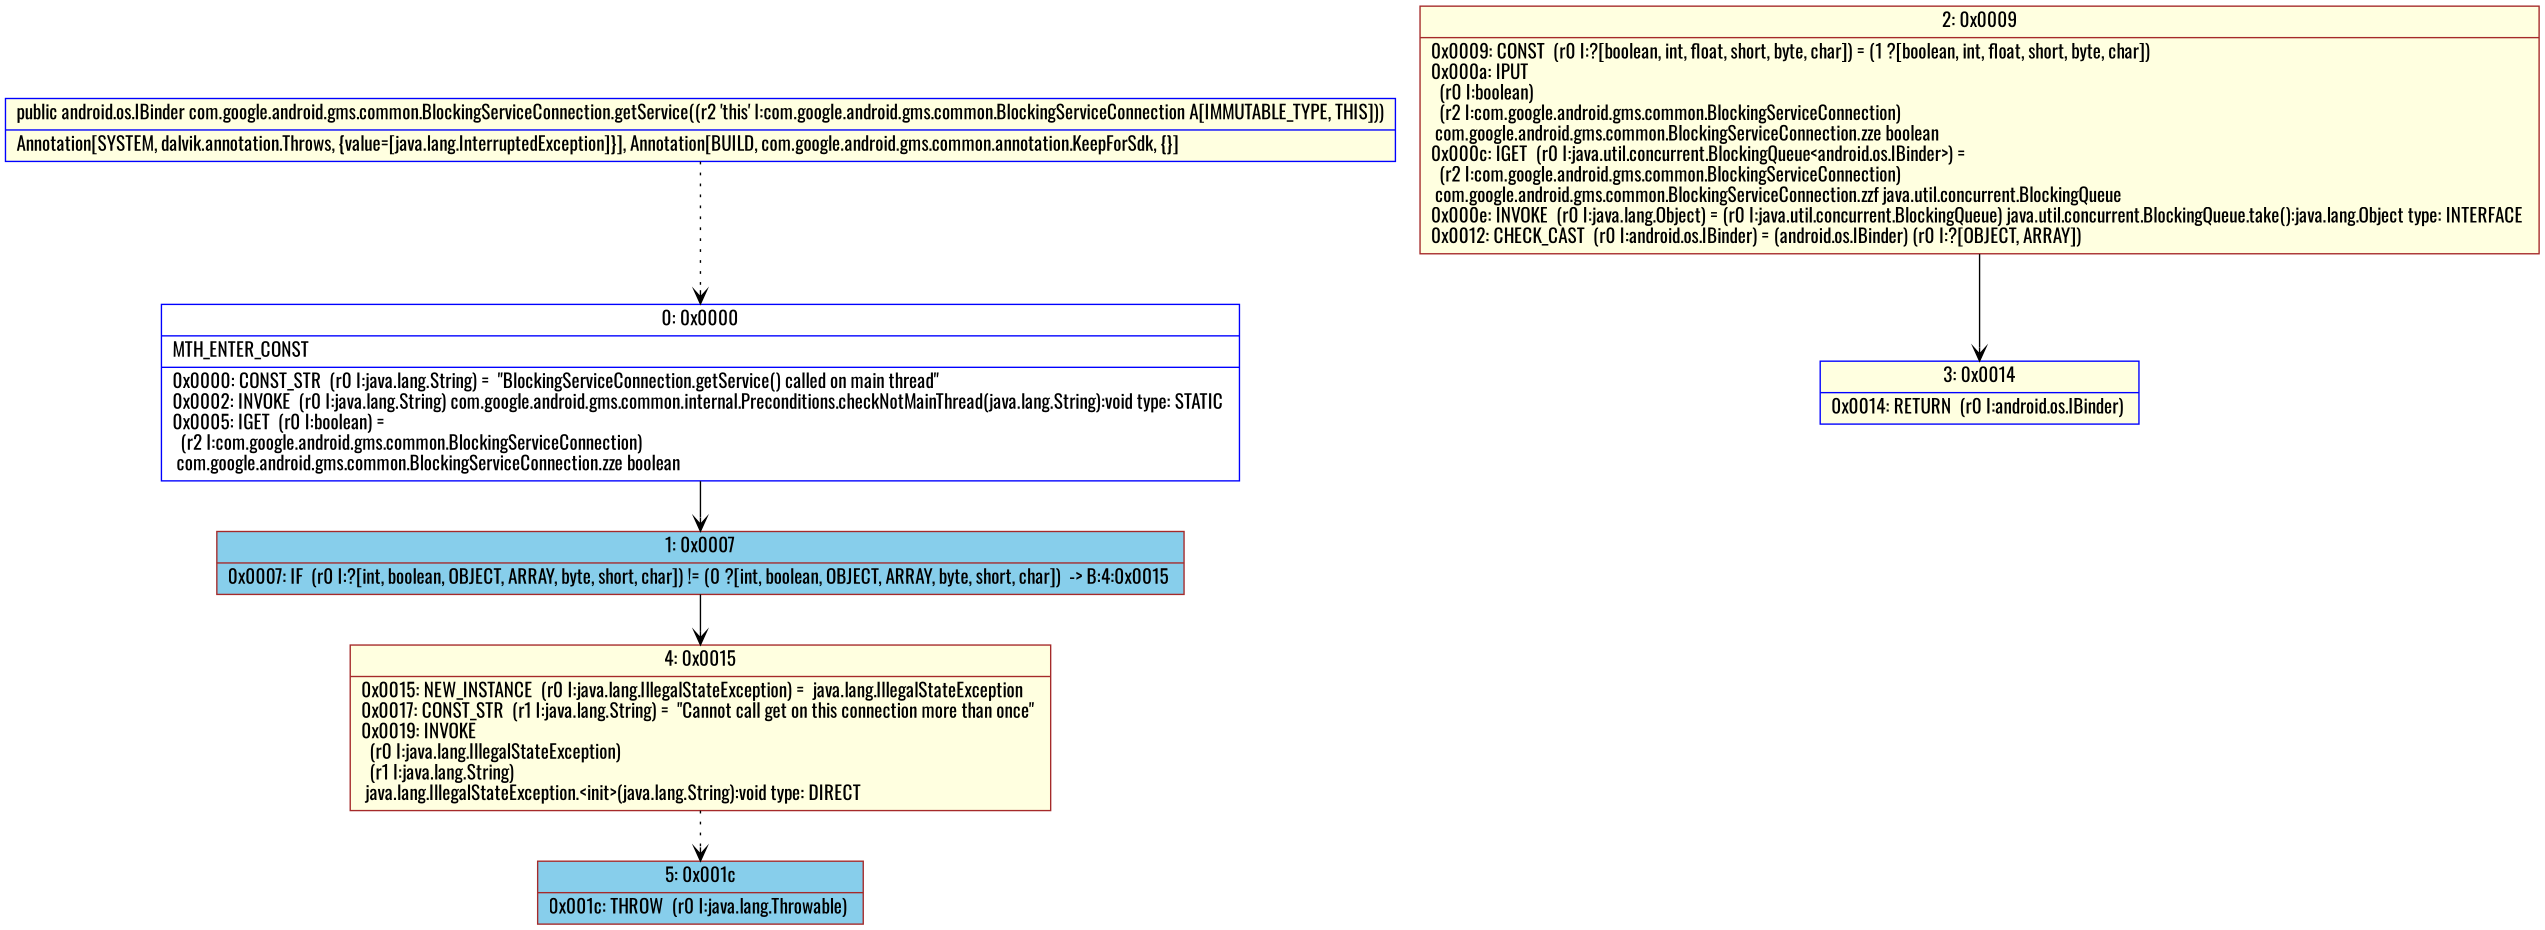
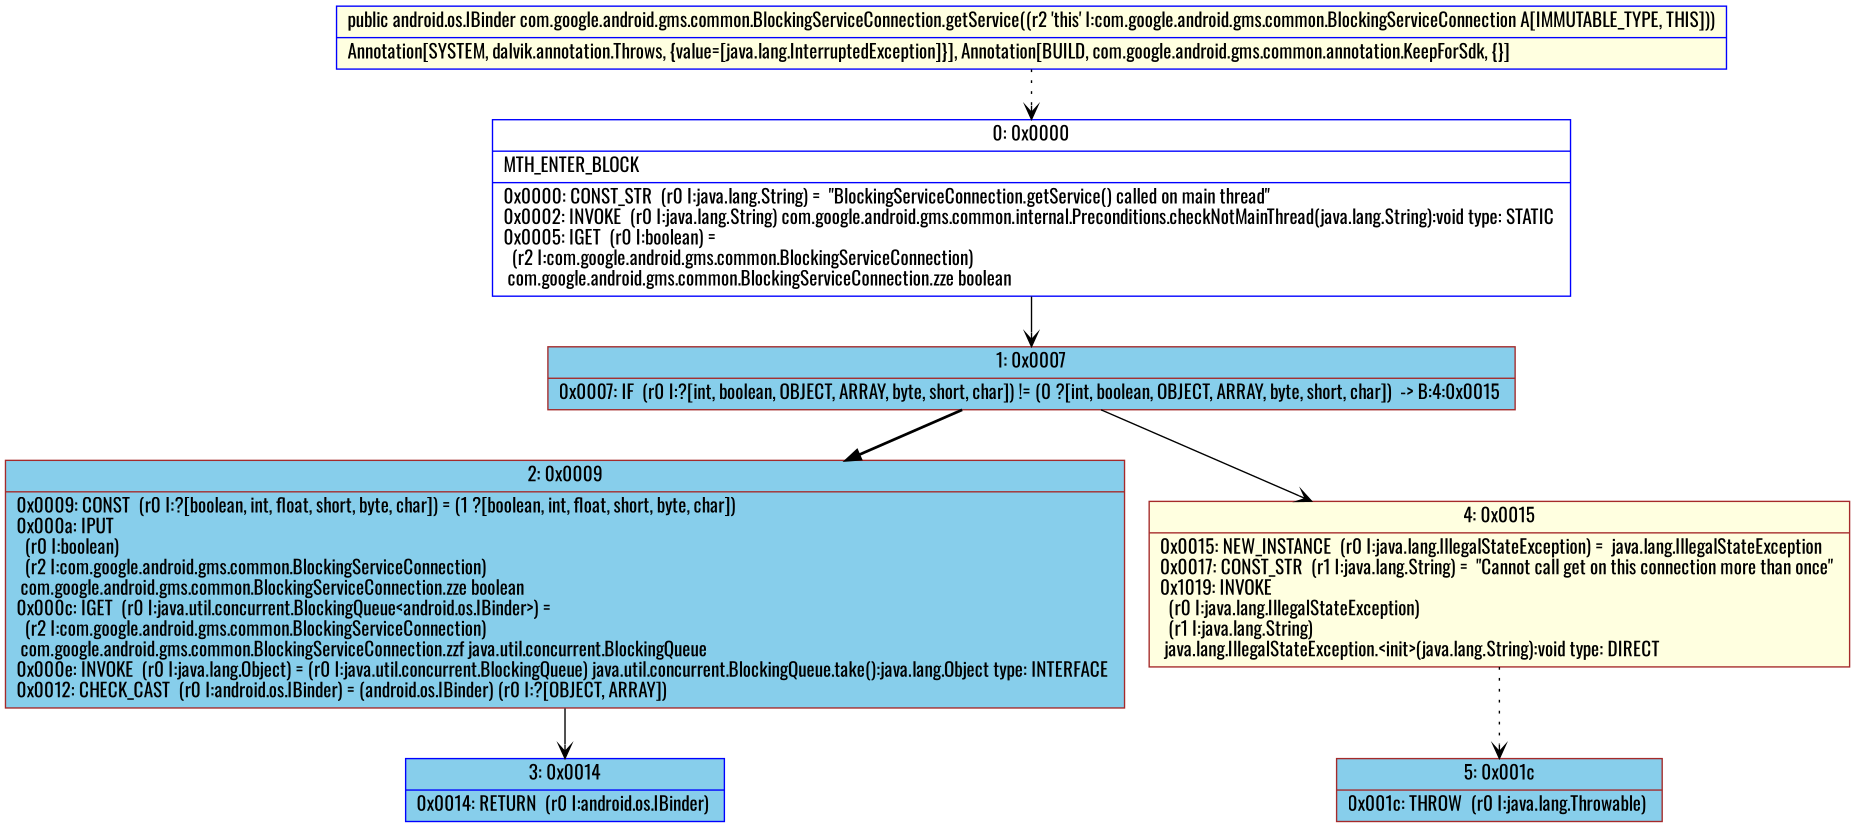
node "2: 0x0009": fillcolor lightyellow -> skyblue
node "0: 0x0000": text "MTH_ENTER_CONST" -> "MTH_ENTER_BLOCK"
node "3: 0x0014": fillcolor lightyellow -> skyblue
edge "1: 0x0007" -> "2: 0x0009": added
node "4: 0x0015": text "0x0019: INVOKE" -> "0x1019: INVOKE"
